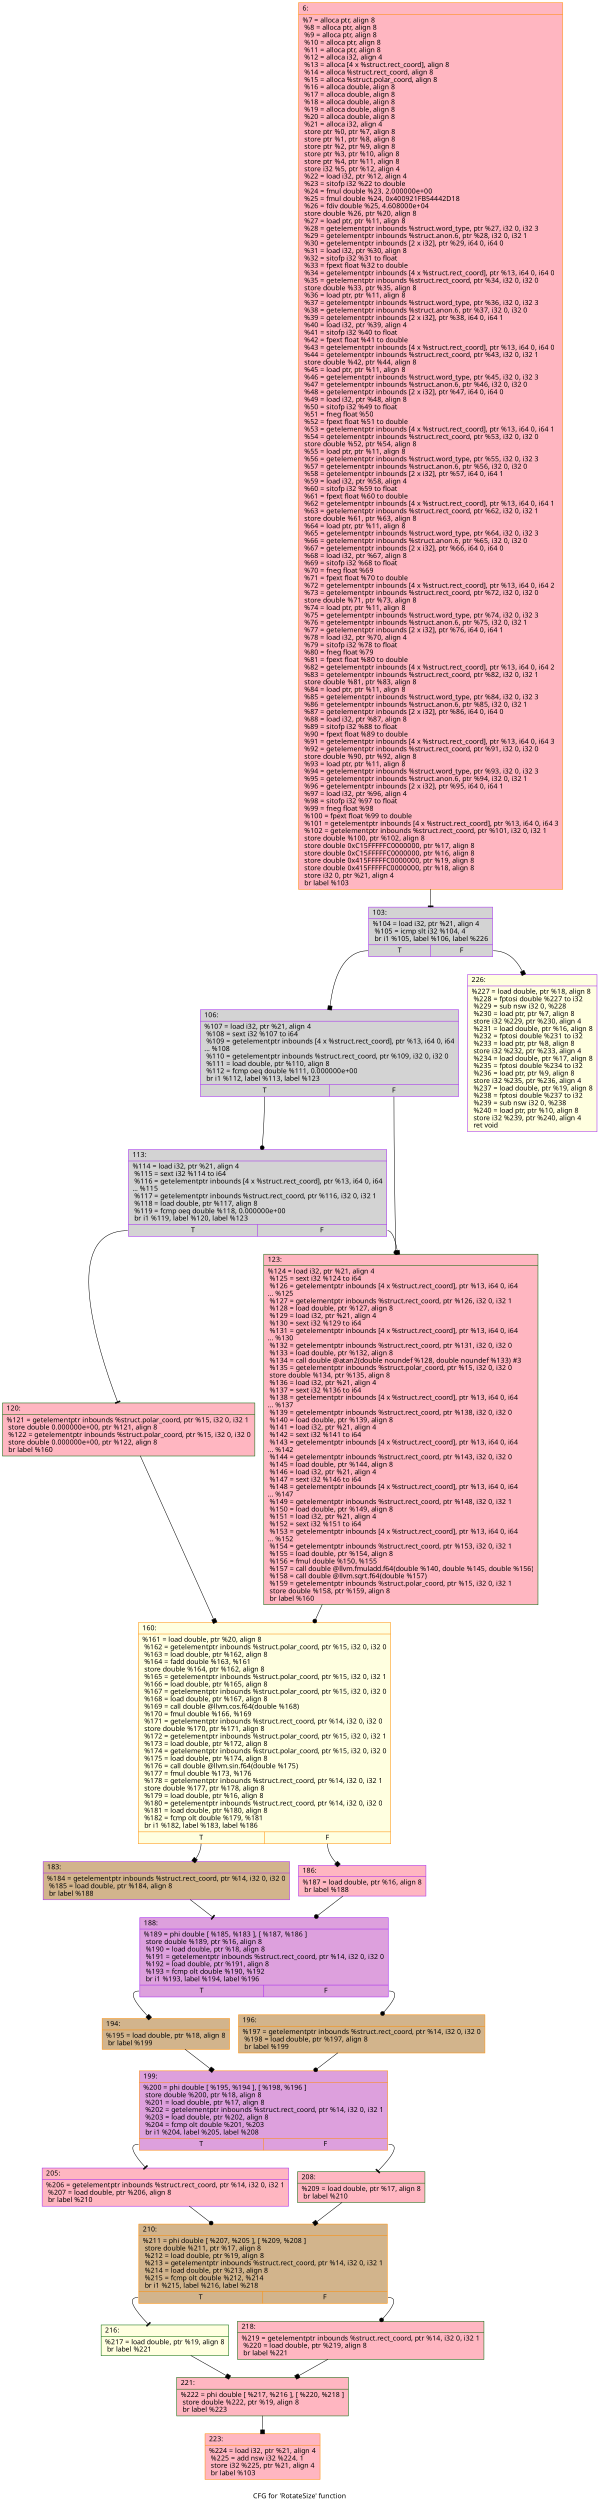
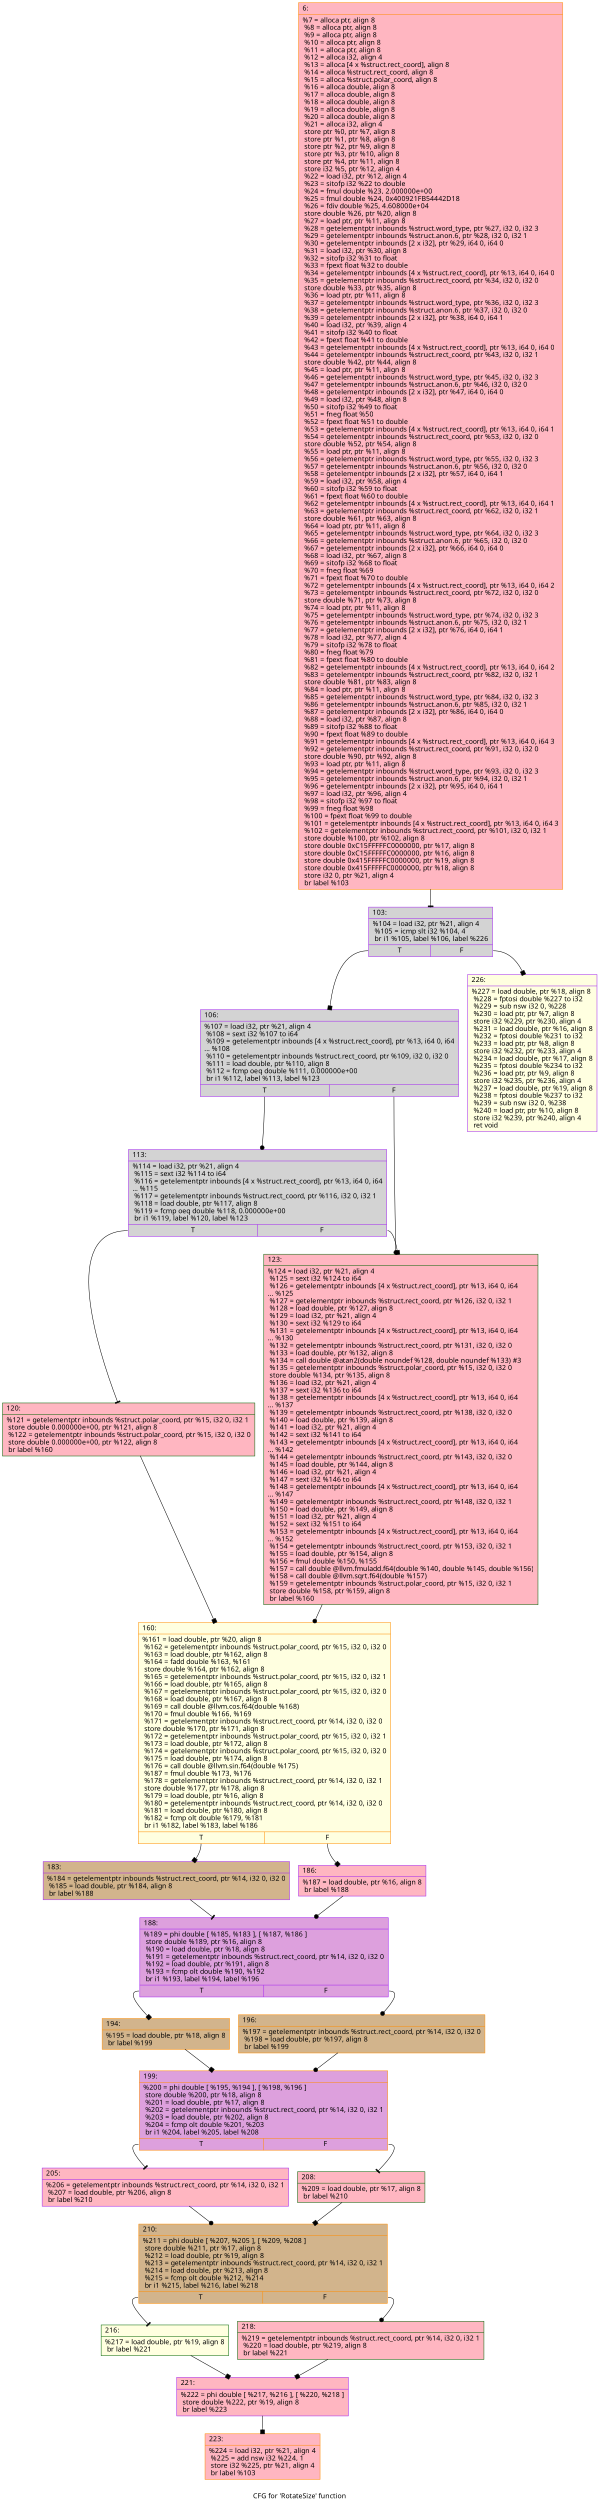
node "6:": text "%78 = load i32, ptr %70, align 4" -> "%78 = load i32, ptr %77, align 4"
node "160:": text "%177 = fmul double %173, %176" -> "%187 = fmul double %173, %176"
node "221:": color darkgreen -> purple
